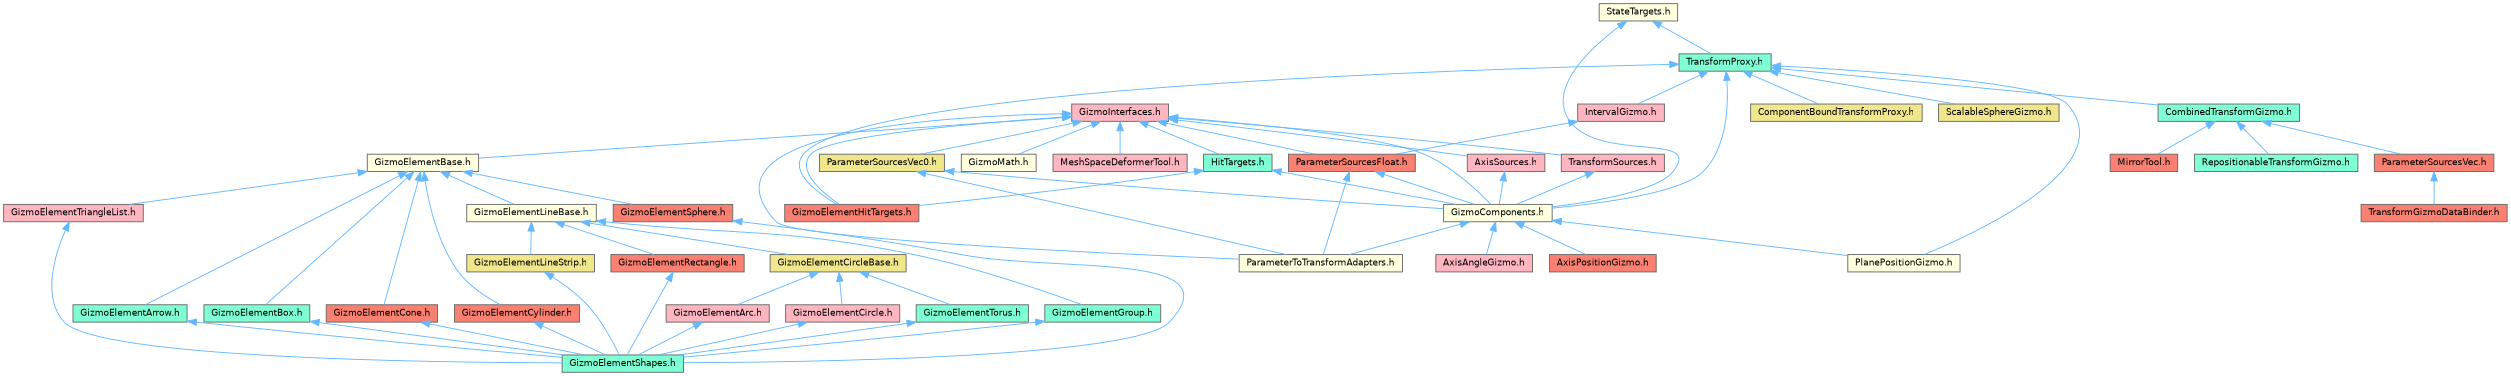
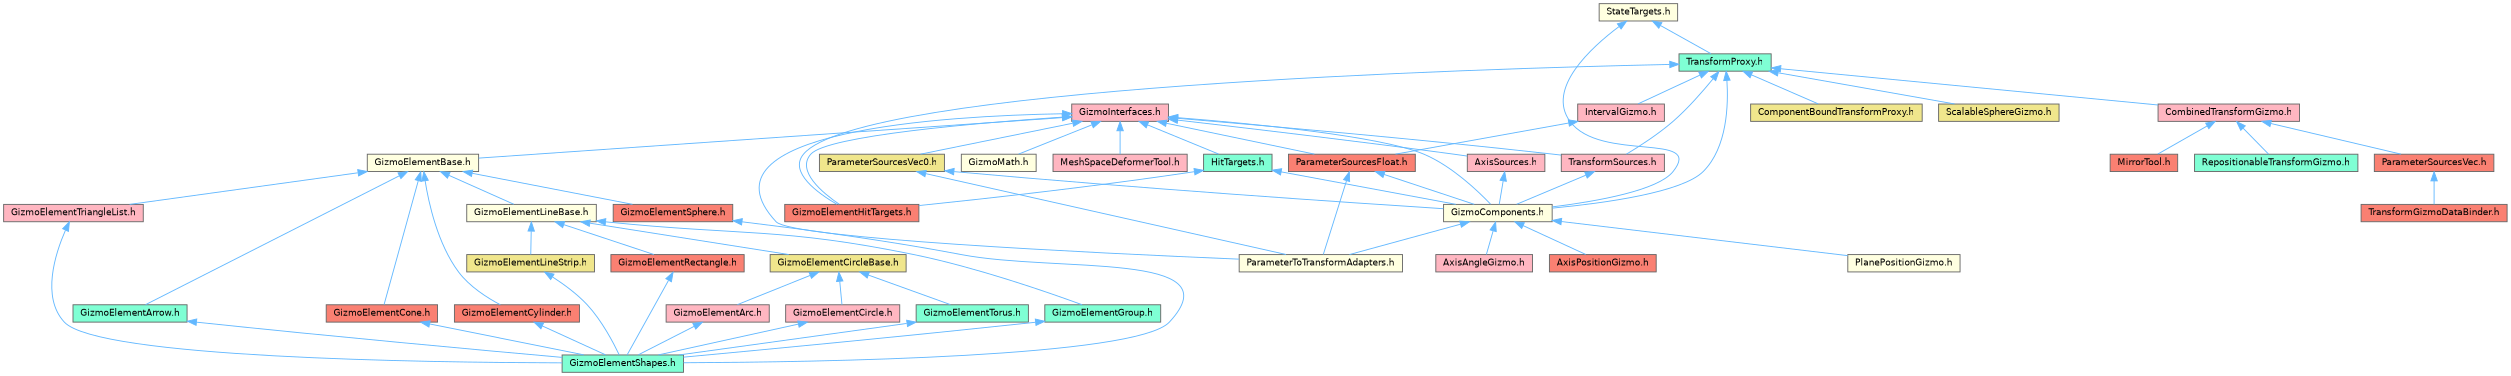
edge "PlanePositionGizmo.h" -> "TransformProxy.h": now "TransformSources.h" -> "TransformProxy.h"
node "CombinedTransformGizmo.h": fillcolor aquamarine -> lightpink
node "GizmoElementBox.h": removed
